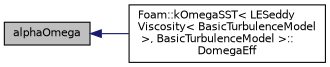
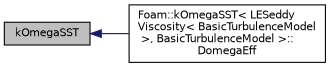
node "alphaOmega": label "alphaOmega" -> "kOmegaSST"
